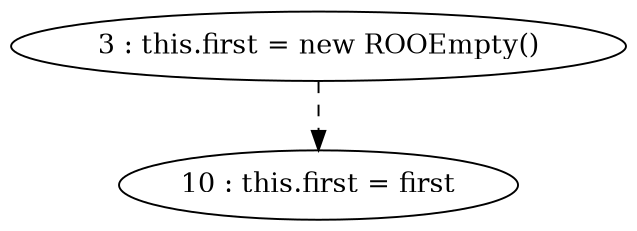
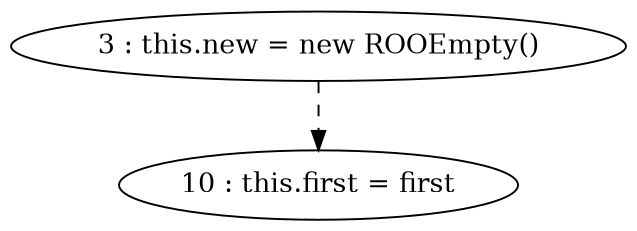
node "3 : this.first = new ROOEmpty()": label "3 : this.first = new ROOEmpty()" -> "3 : this.new = new ROOEmpty()"
